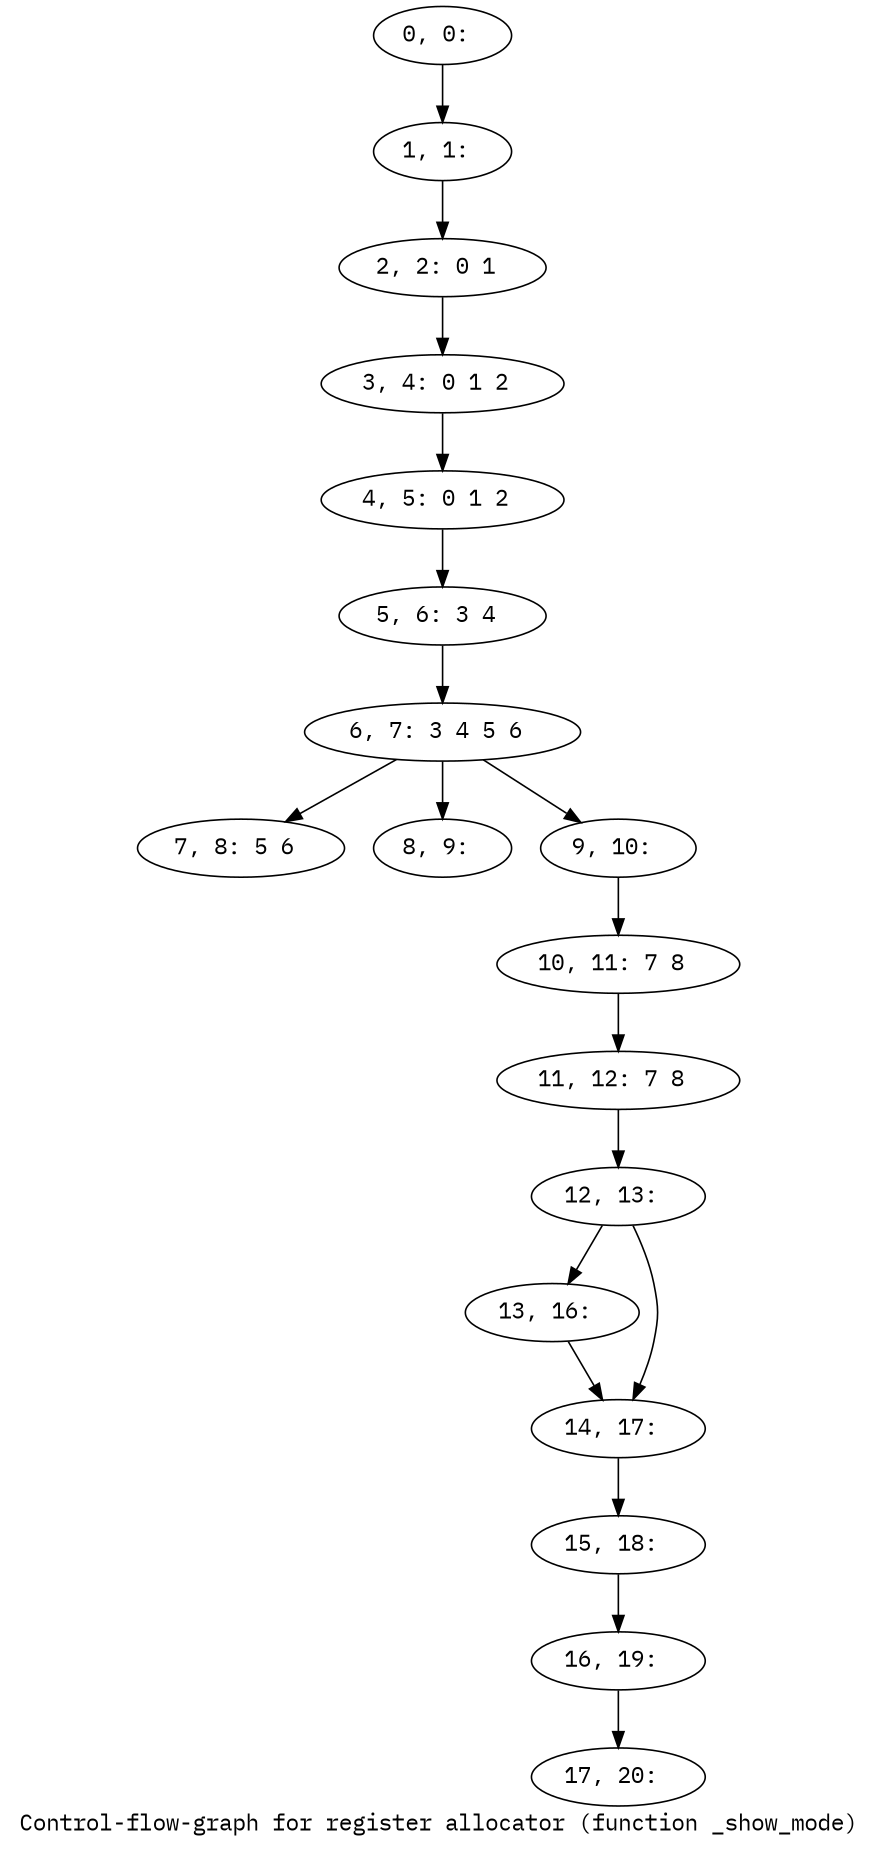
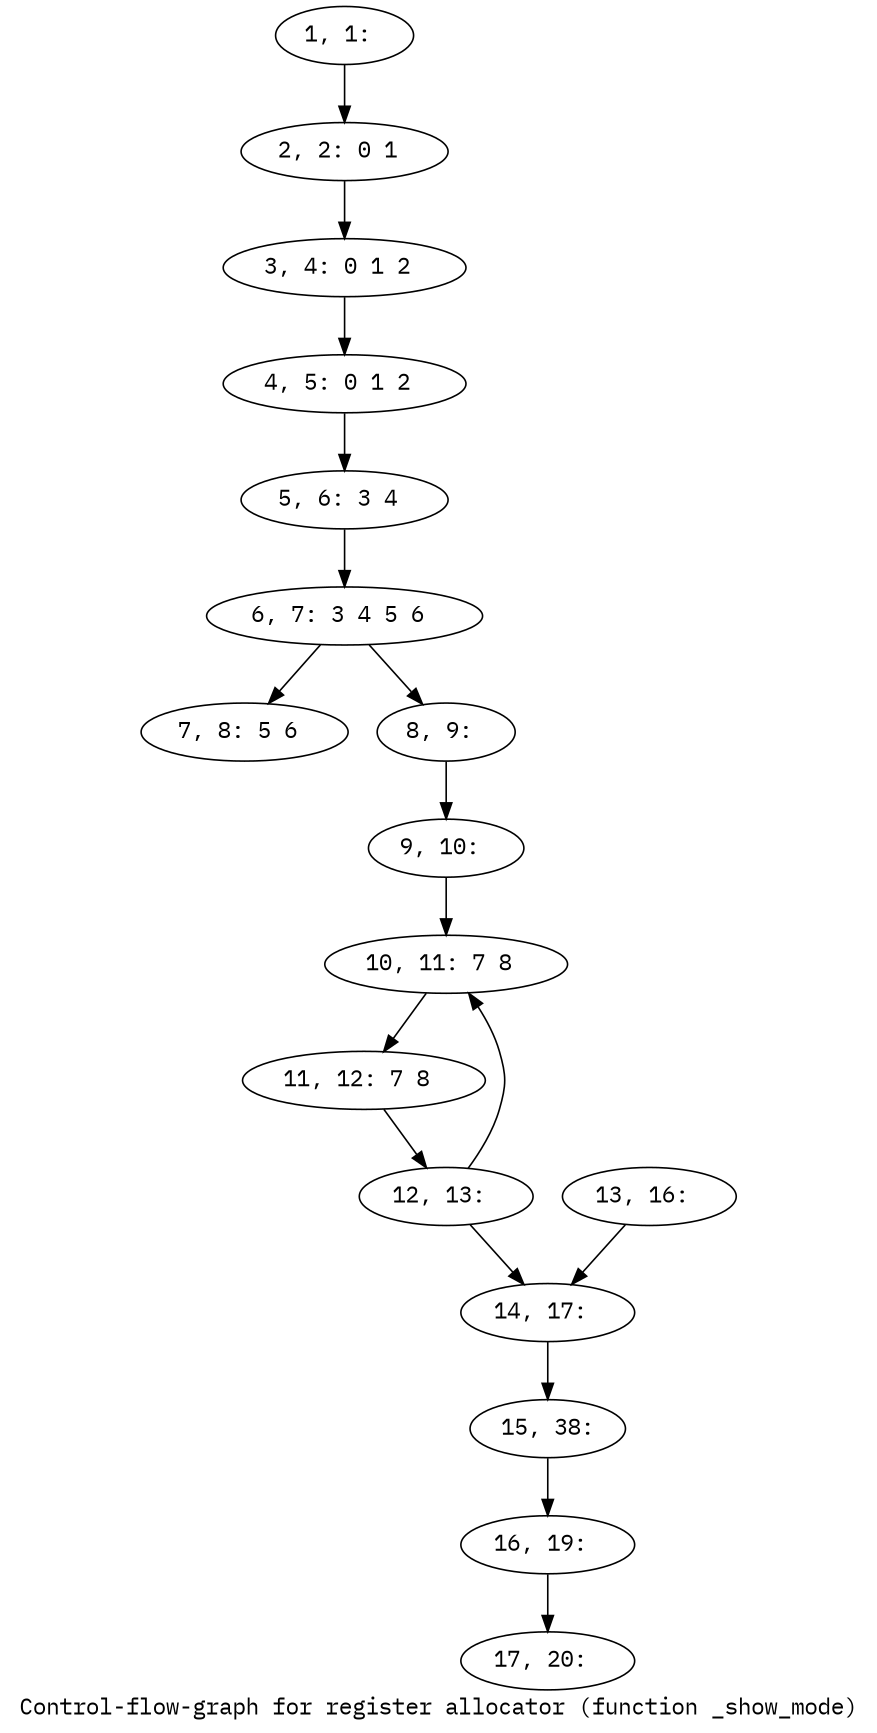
node "0, 0:": removed
edge "6, 7: 3 4 5 6" -> "9, 10:": now "8, 9:" -> "9, 10:"
edge "12, 13:" -> "13, 16:": now "12, 13:" -> "10, 11: 7 8"
node "15, 18:": label "15, 18:" -> "15, 38:"
